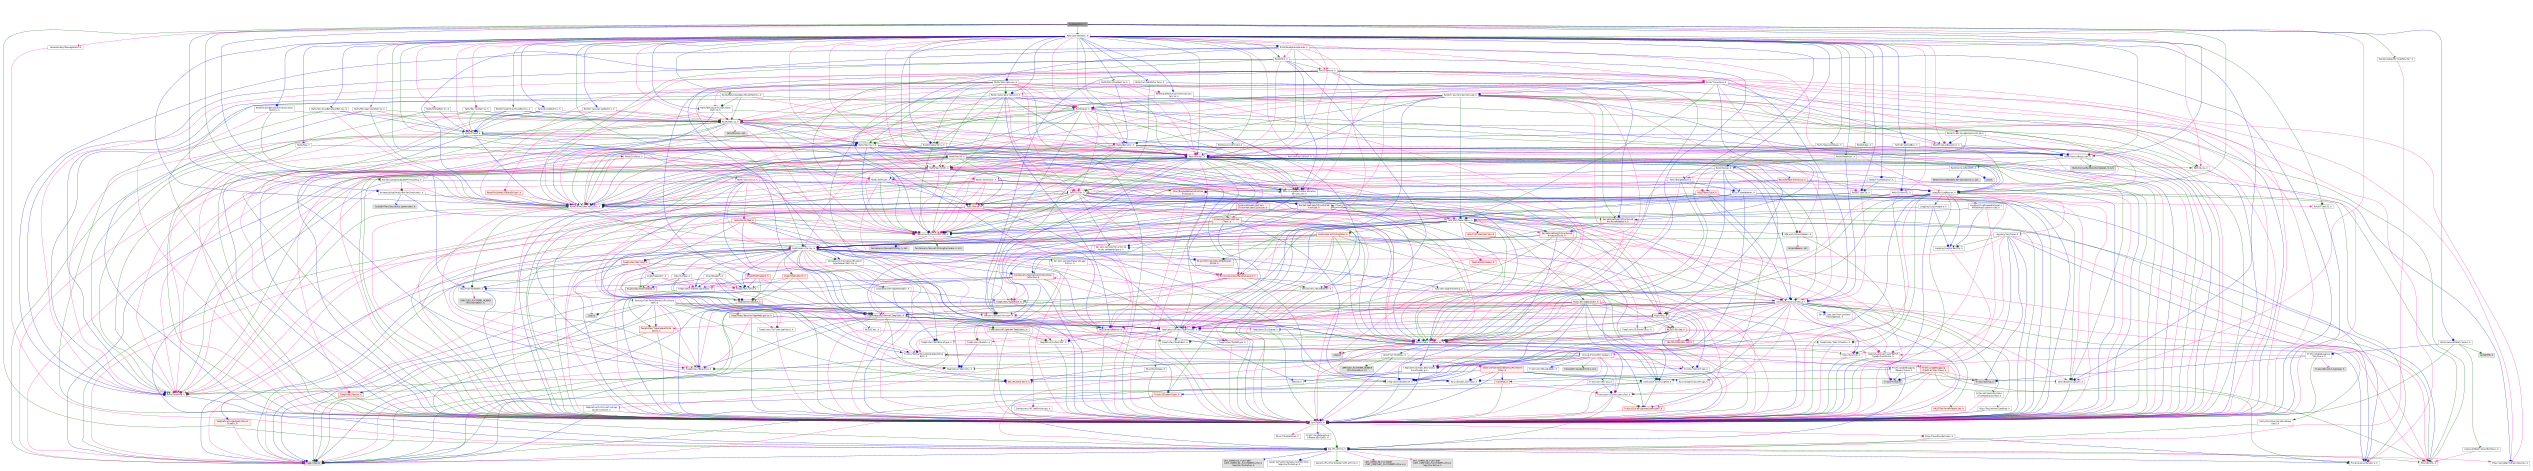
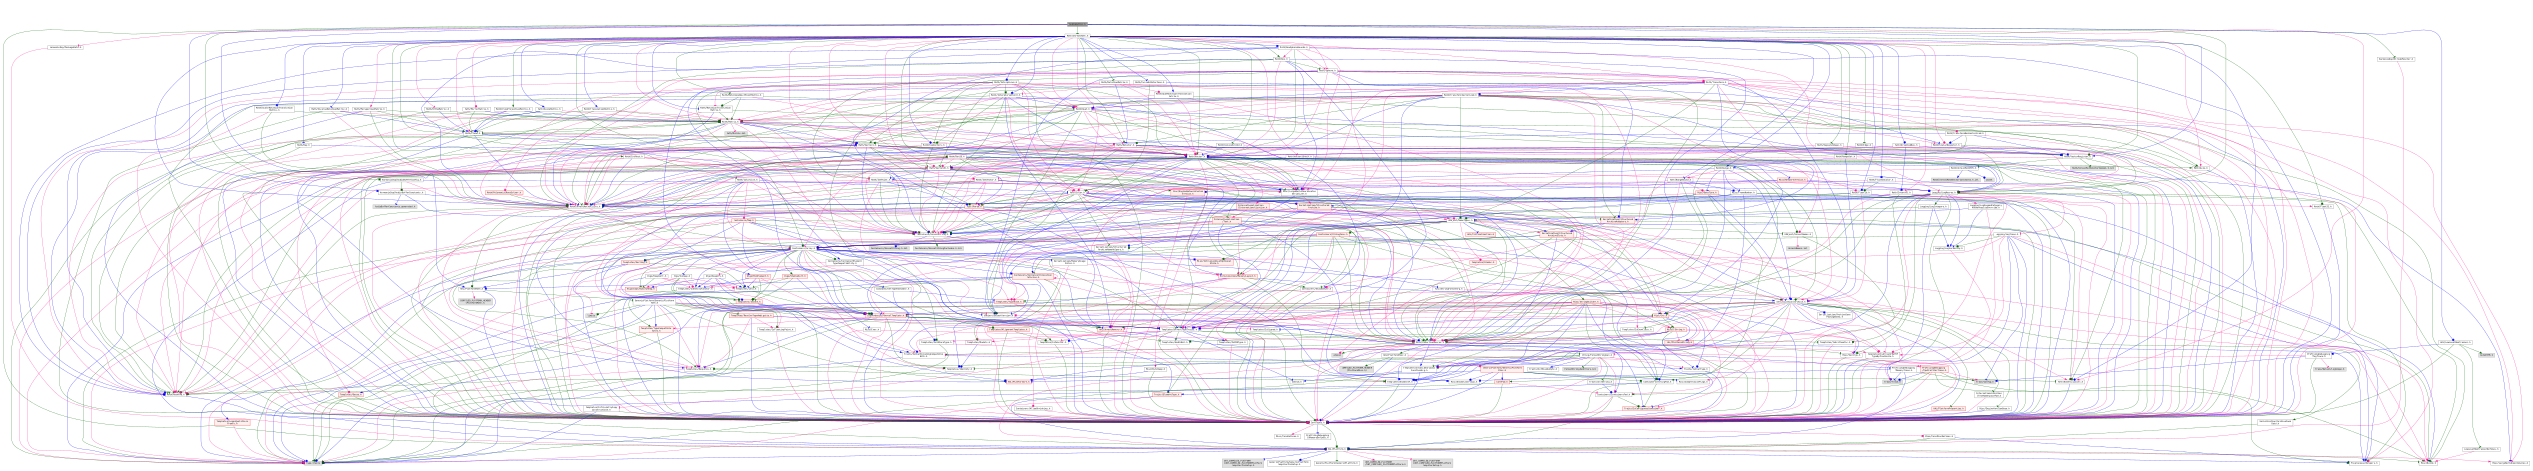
edge "Templates/Sorting.h" -> "Algo/HeapSort.h": now "Containers/Array.h" -> "Algo/HeapSort.h"
edge "CoreFwd.h" -> "Containers/ContainersFwd.h": arrowhead box -> tee
